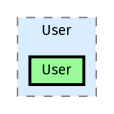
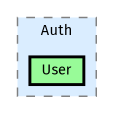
cluster "User": label "User" -> "Auth"
